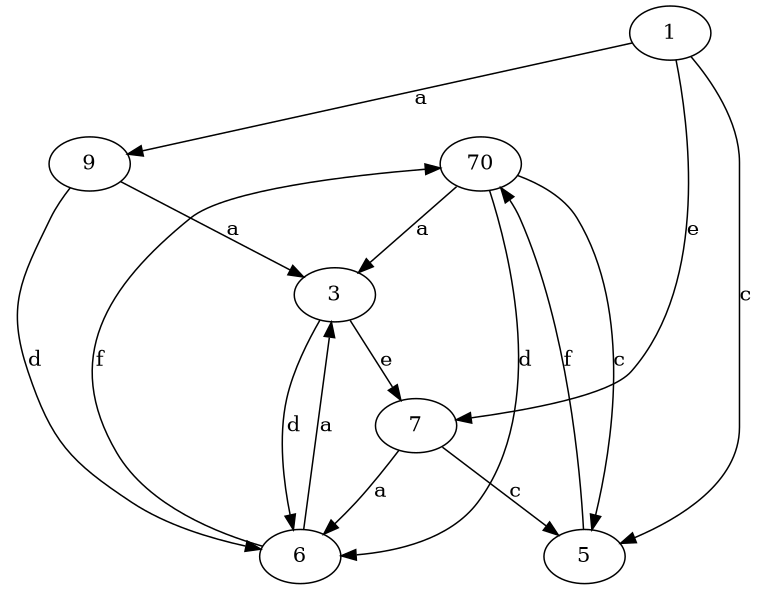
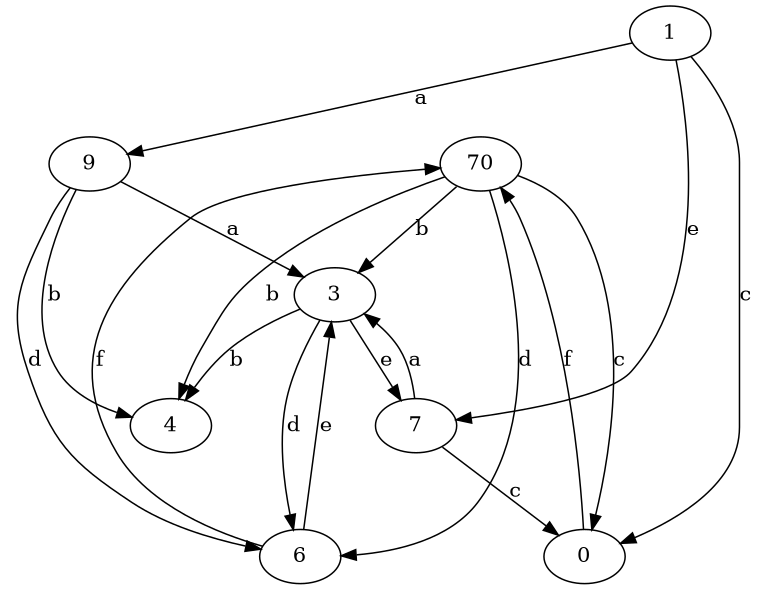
edge "70" -> "3": label "a" -> "b"
node "4": added
edge "6" -> "3": label "a" -> "e"
edge "7" -> "6": now "7" -> "3"
node "5": label "5" -> "0"
